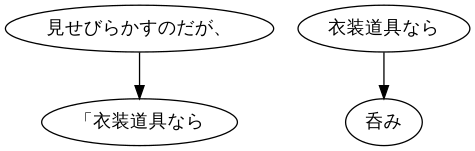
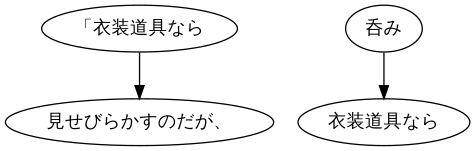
edge "見せびらかすのだが、" -> "「衣装道具なら": reversed
edge "衣装道具なら" -> "呑み": reversed
